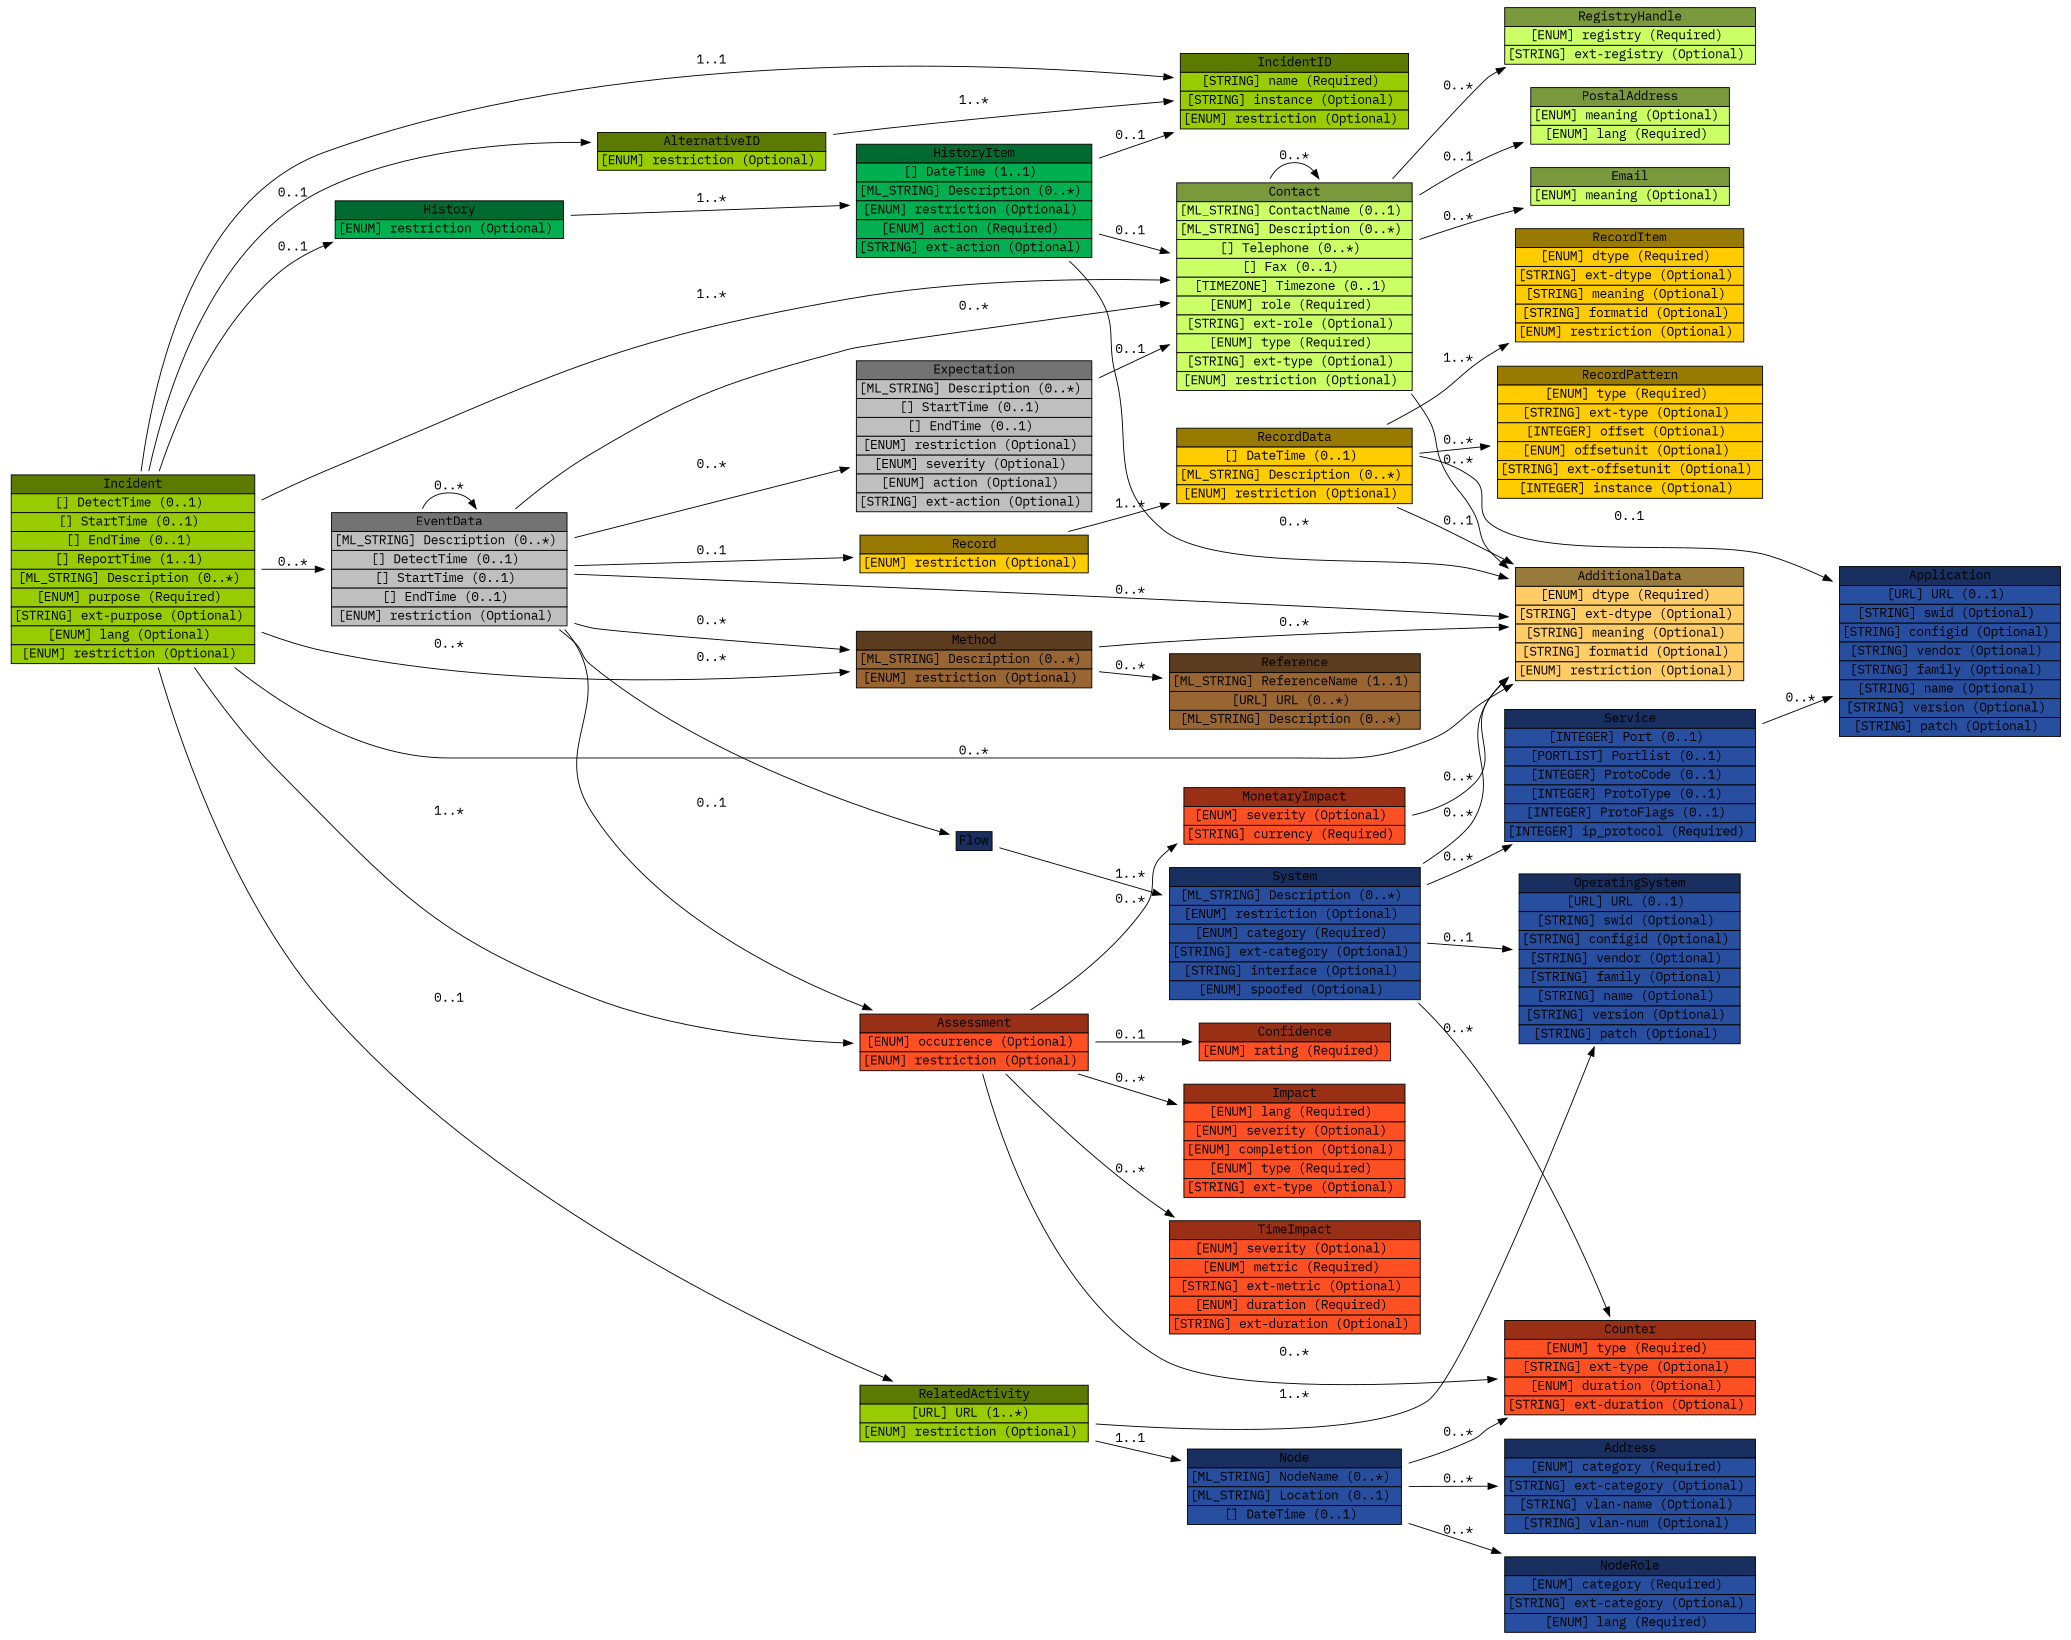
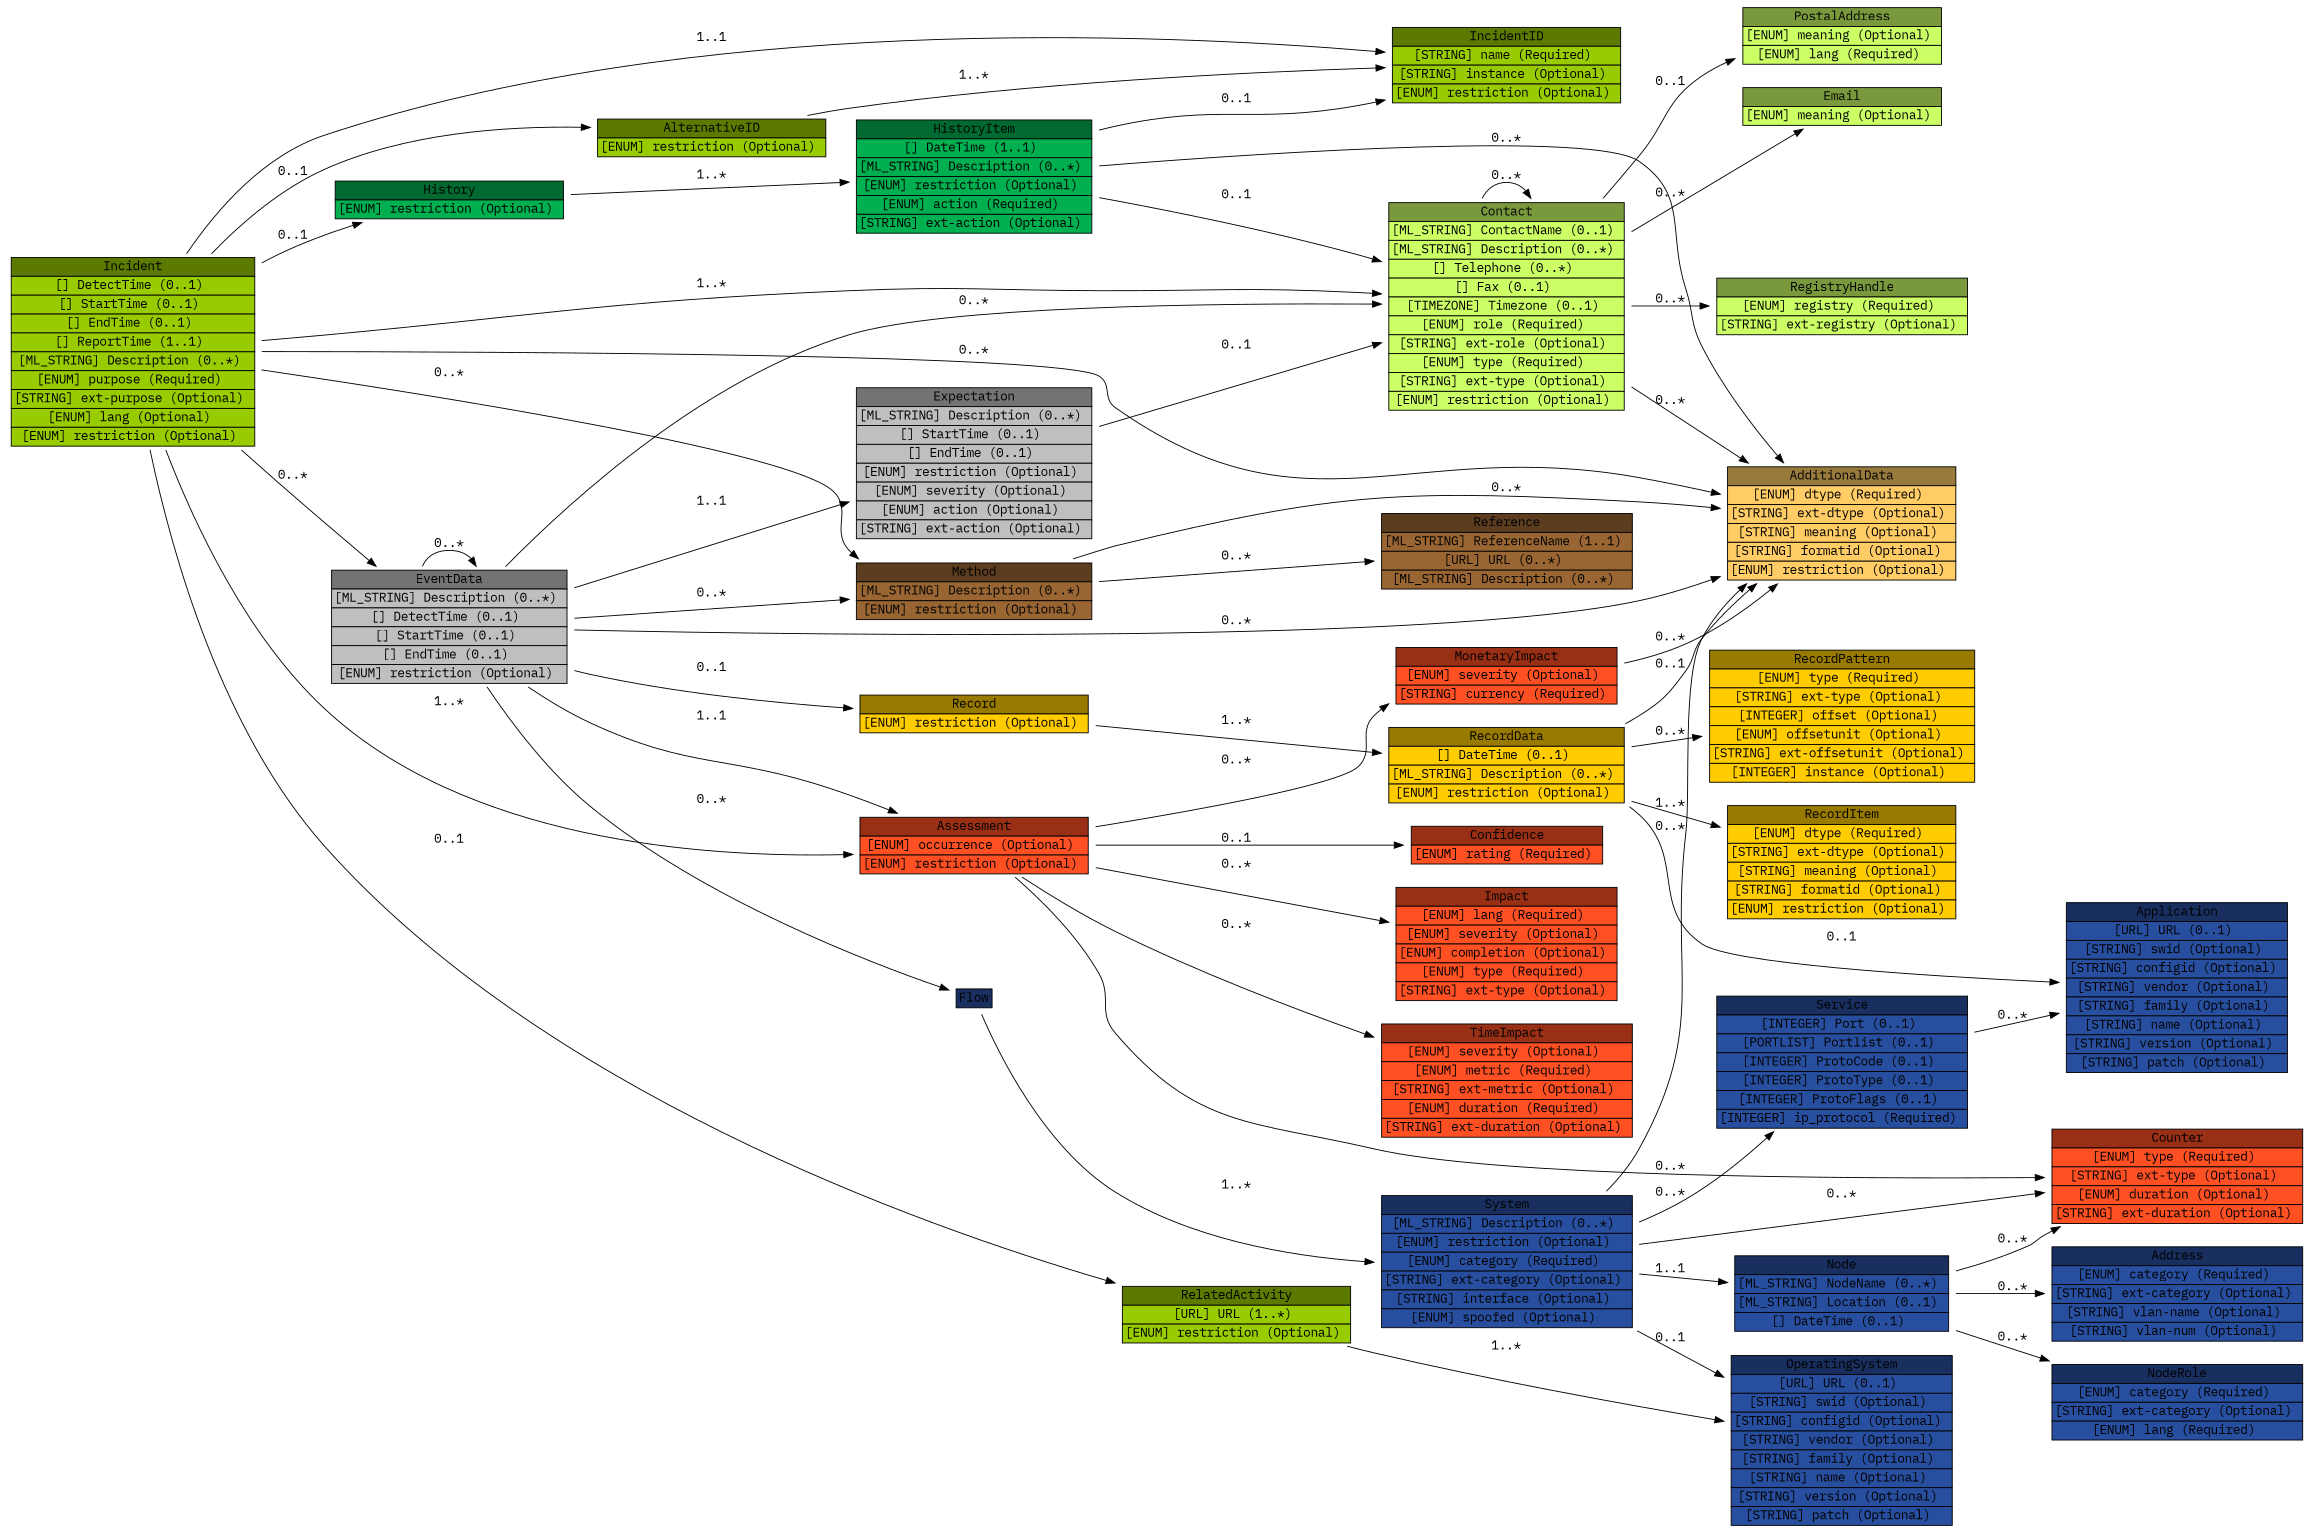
edge "EventData" -> "Expectation": label "0..*" -> "1..1"
edge "EventData" -> "Assessment": label "0..1" -> "1..1"
edge "RelatedActivity" -> "Node": now "System" -> "Node"
